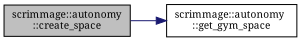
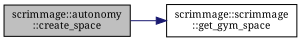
node "scrimmage::autonomy ::get_gym_space": label "scrimmage::autonomy ::get_gym_space" -> "scrimmage::scrimmage ::get_gym_space"
